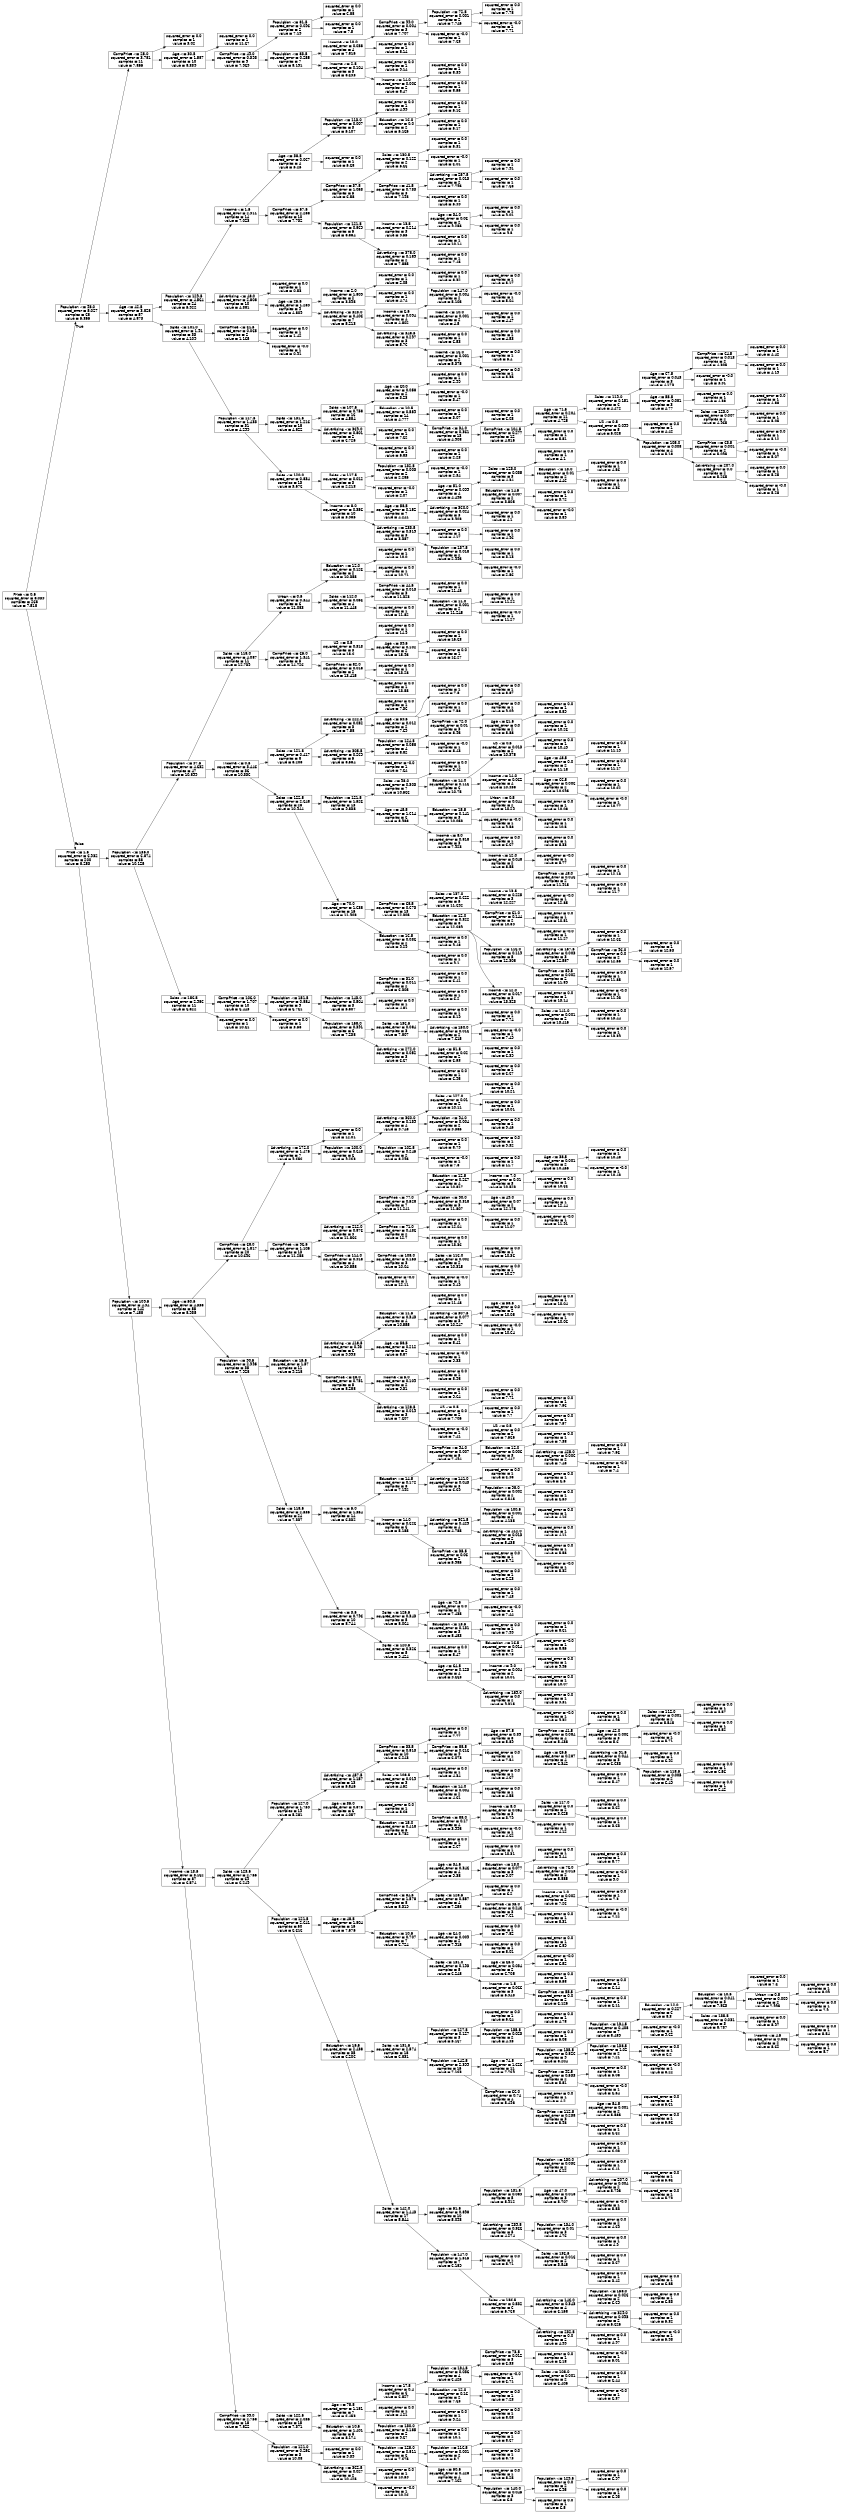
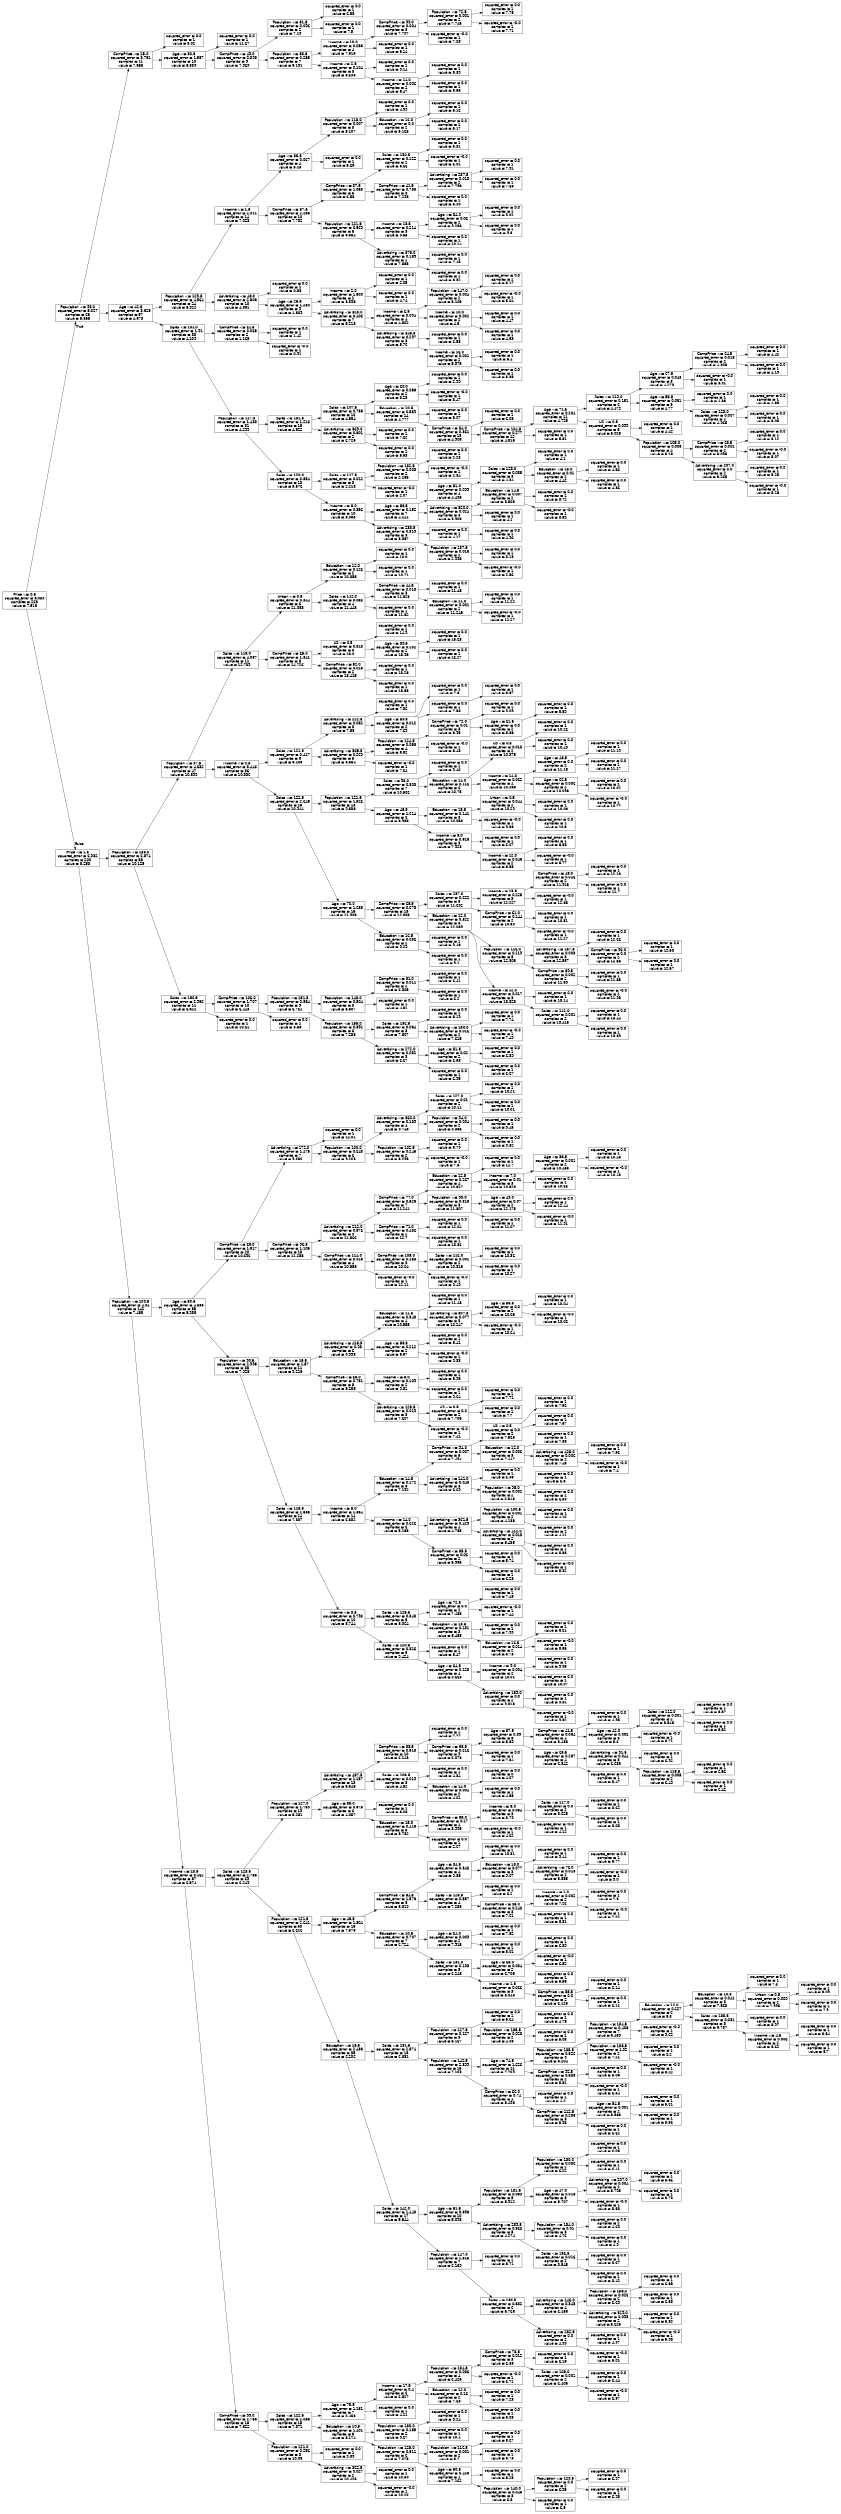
node "squared_error = 0.0 samples = 1 value = 4.67": label "squared_error = 0.0 samples = 1 value = 4.67" -> "squared_error = 0.0 samples = 0 value = 4.67"
